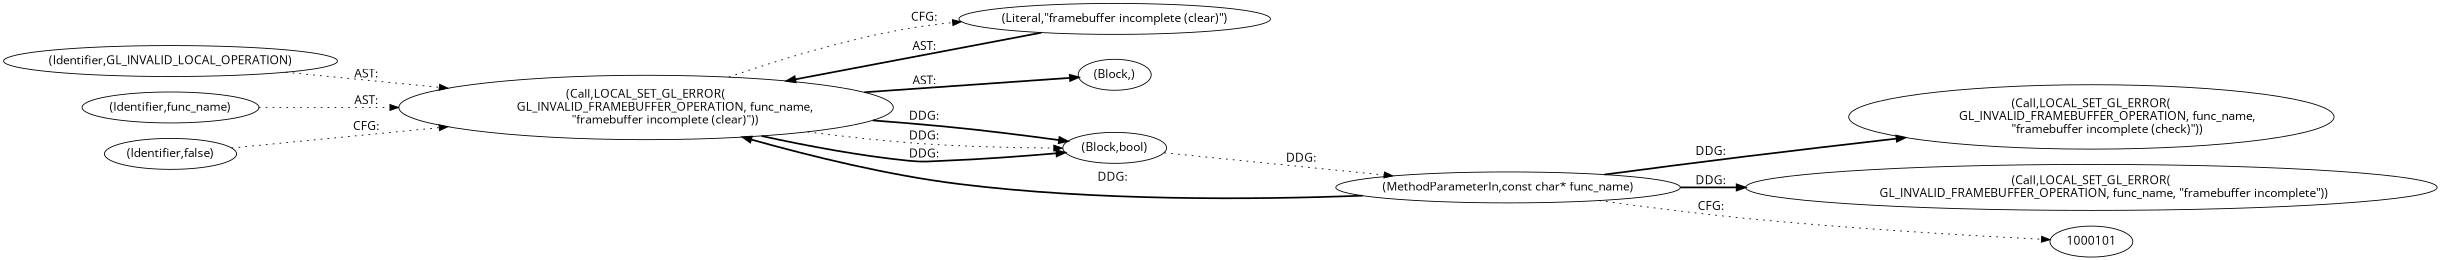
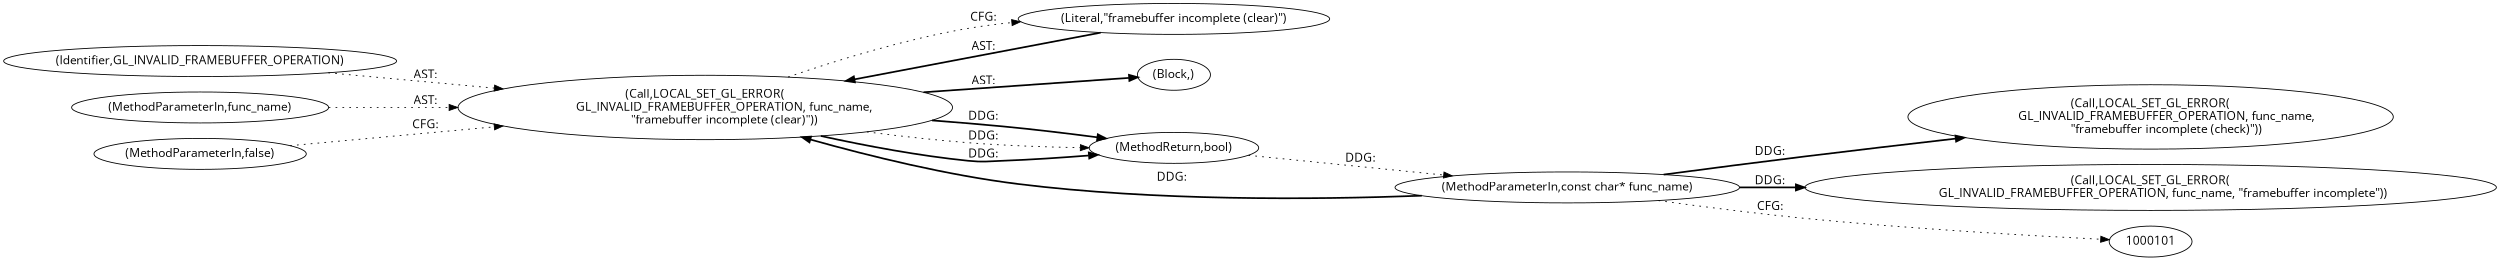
node "(Identifier,GL_INVALID_LOCAL_OPERATION)": label "(Identifier,GL_INVALID_LOCAL_OPERATION)" -> "(Identifier,GL_INVALID_FRAMEBUFFER_OPERATION)"
node "(Identifier,func_name)": label "(Identifier,func_name)" -> "(MethodParameterIn,func_name)"
node "(Block,bool)": label "(Block,bool)" -> "(MethodReturn,bool)"
node "(Identifier,false)": label "(Identifier,false)" -> "(MethodParameterIn,false)"
